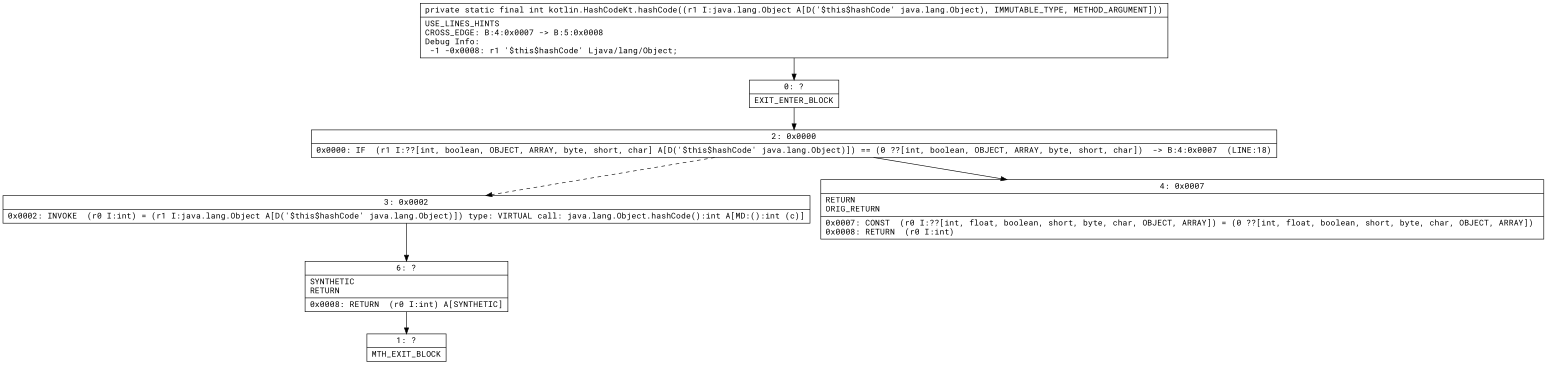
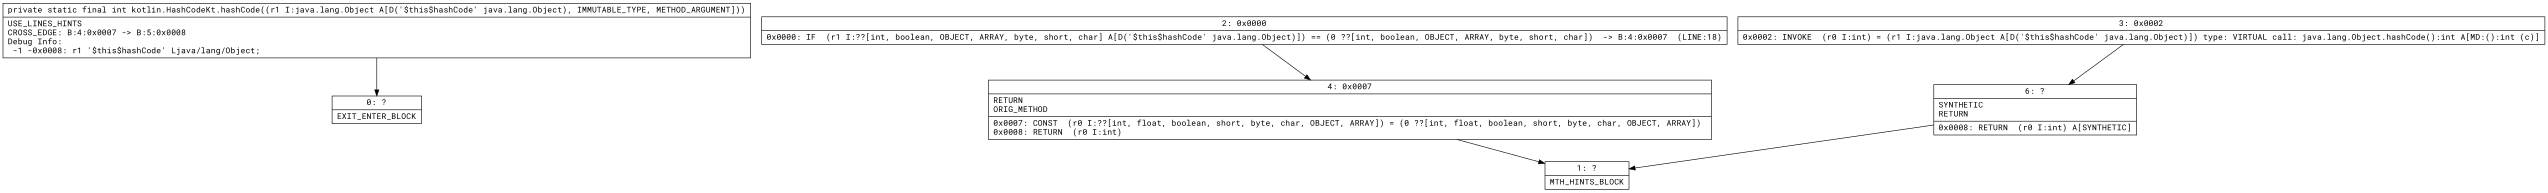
edge "0: ?" -> "2: 0x0000": removed
edge "4: 0x0007" -> "1: ?": added
edge "2: 0x0000" -> "3: 0x0002": removed
node "4: 0x0007": text "ORIG_RETURN" -> "ORIG_METHOD"
node "1: ?": text "MTH_EXIT_BLOCK" -> "MTH_HINTS_BLOCK"
